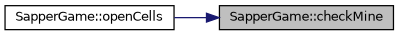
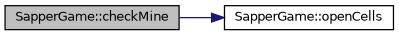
edge "SapperGame::openCells" -> "SapperGame::checkMine": reversed
